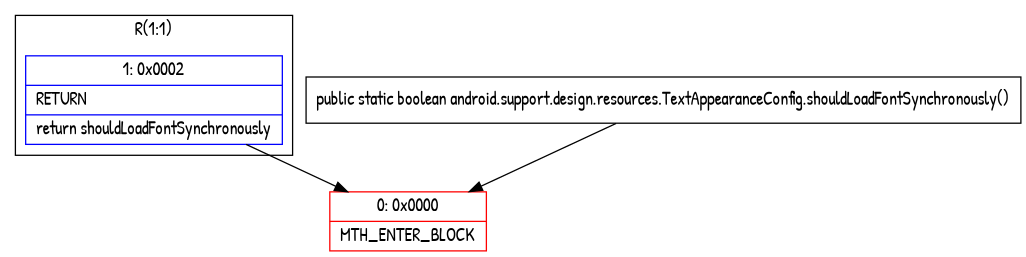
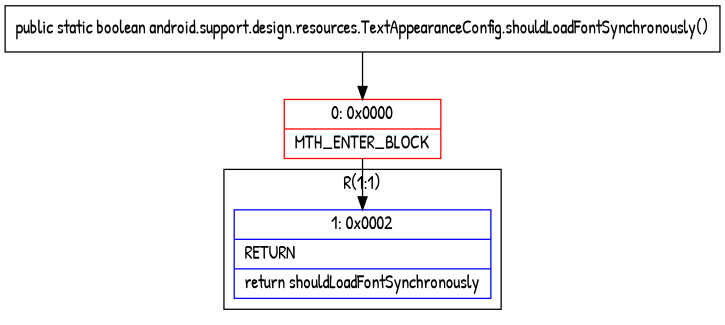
edge "1: 0x0002" -> "0: 0x0000": reversed
